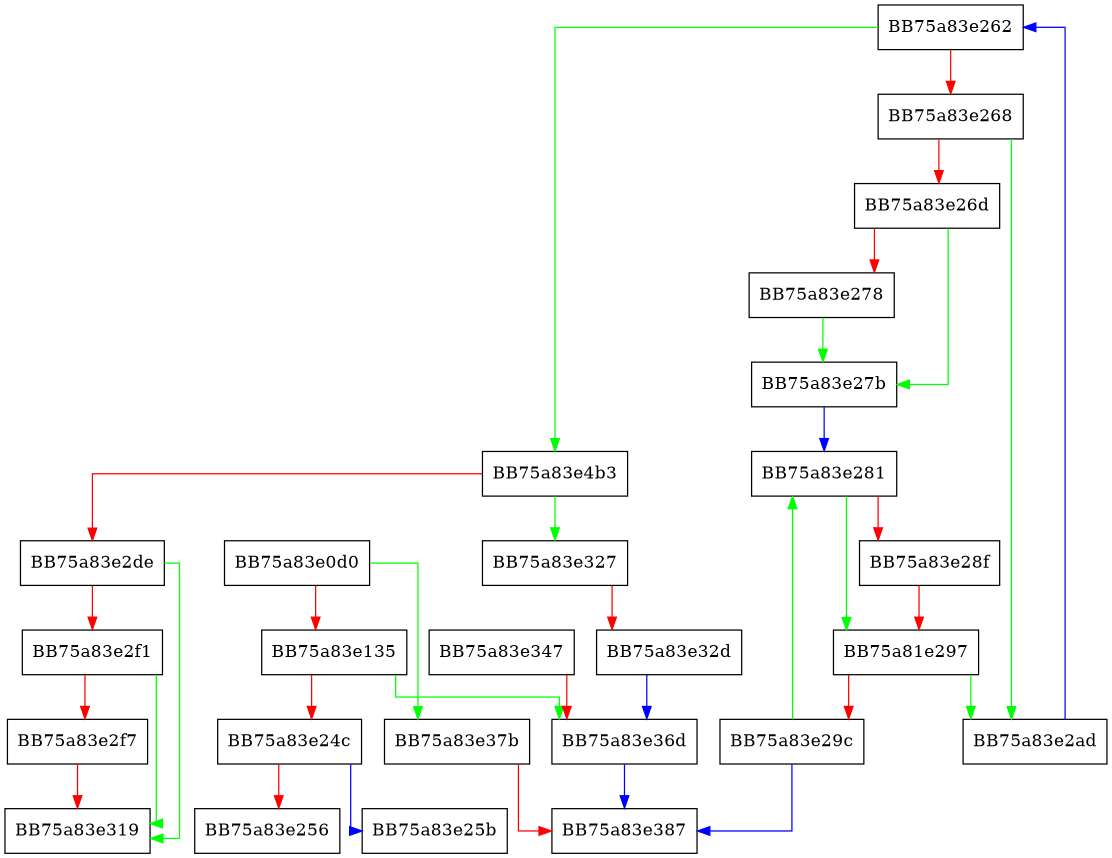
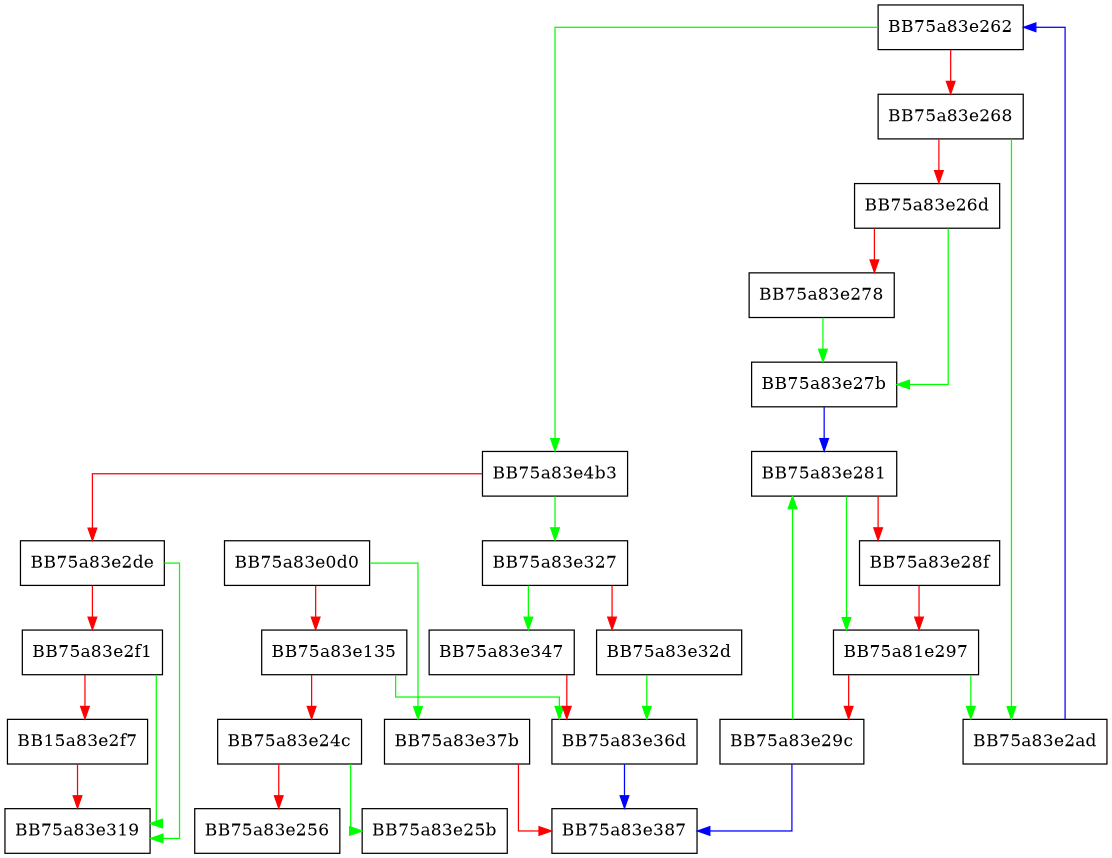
edge "BB75a83e327" -> "BB75a83e347": added
edge "BB75a83e32d" -> "BB75a83e36d": color blue -> green
node "BB75a83e2f7": label "BB75a83e2f7" -> "BB15a83e2f7"
edge "BB75a83e24c" -> "BB75a83e25b": color blue -> green
